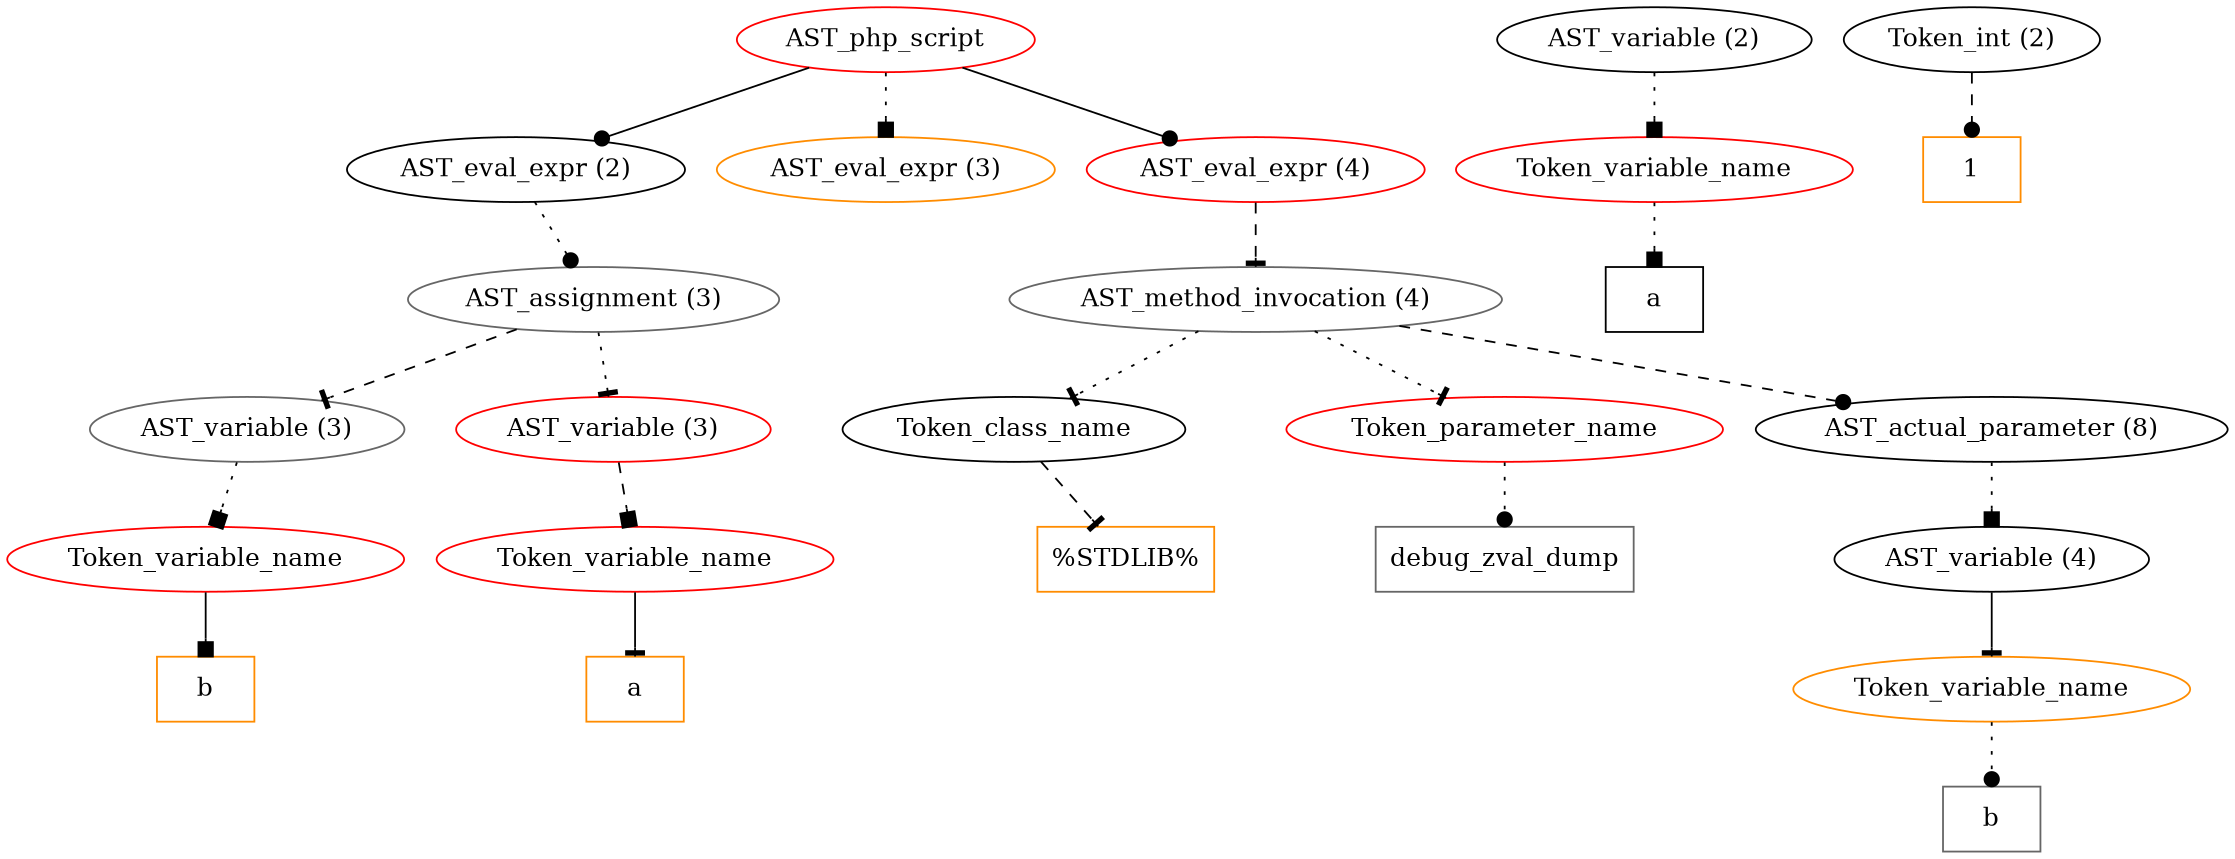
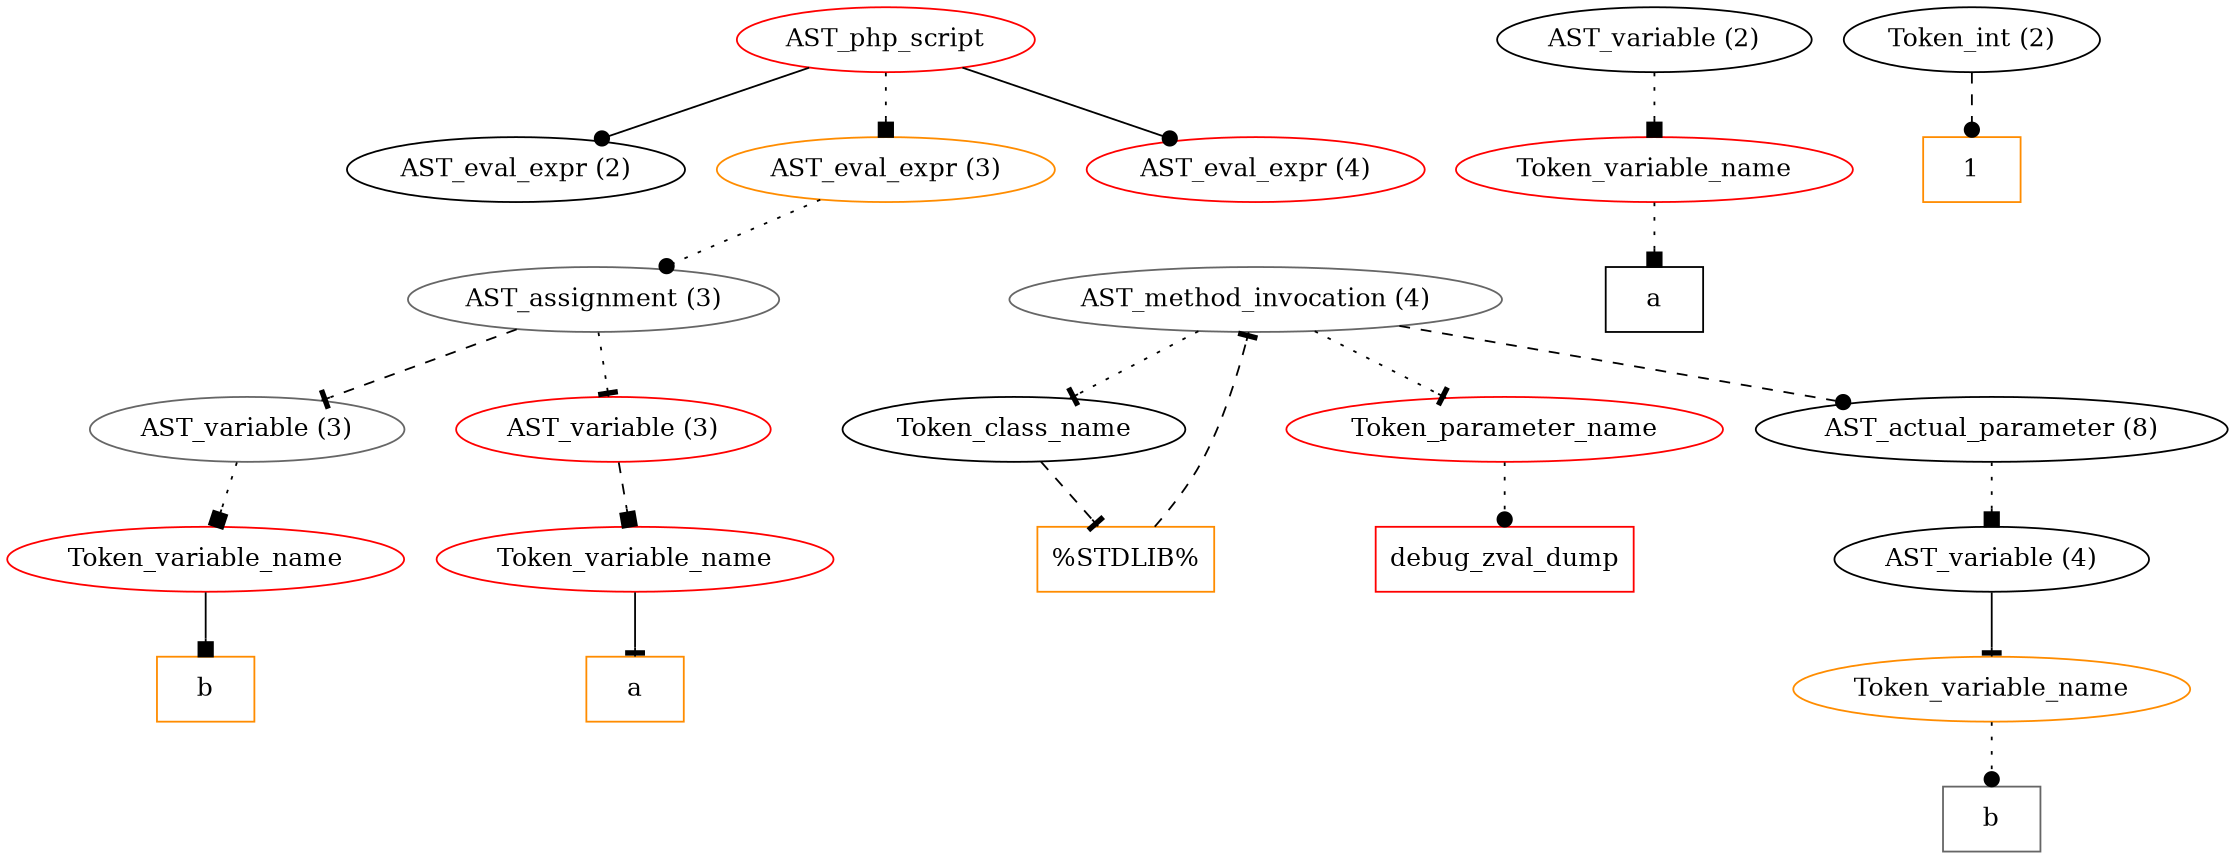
edge "AST_eval_expr (2)" -> "AST_assignment (3)": now "AST_eval_expr (3)" -> "AST_assignment (3)"
edge "AST_eval_expr (4)" -> "AST_method_invocation (4)": now "%STDLIB%" -> "AST_method_invocation (4)"
node "debug_zval_dump": color gray40 -> red
